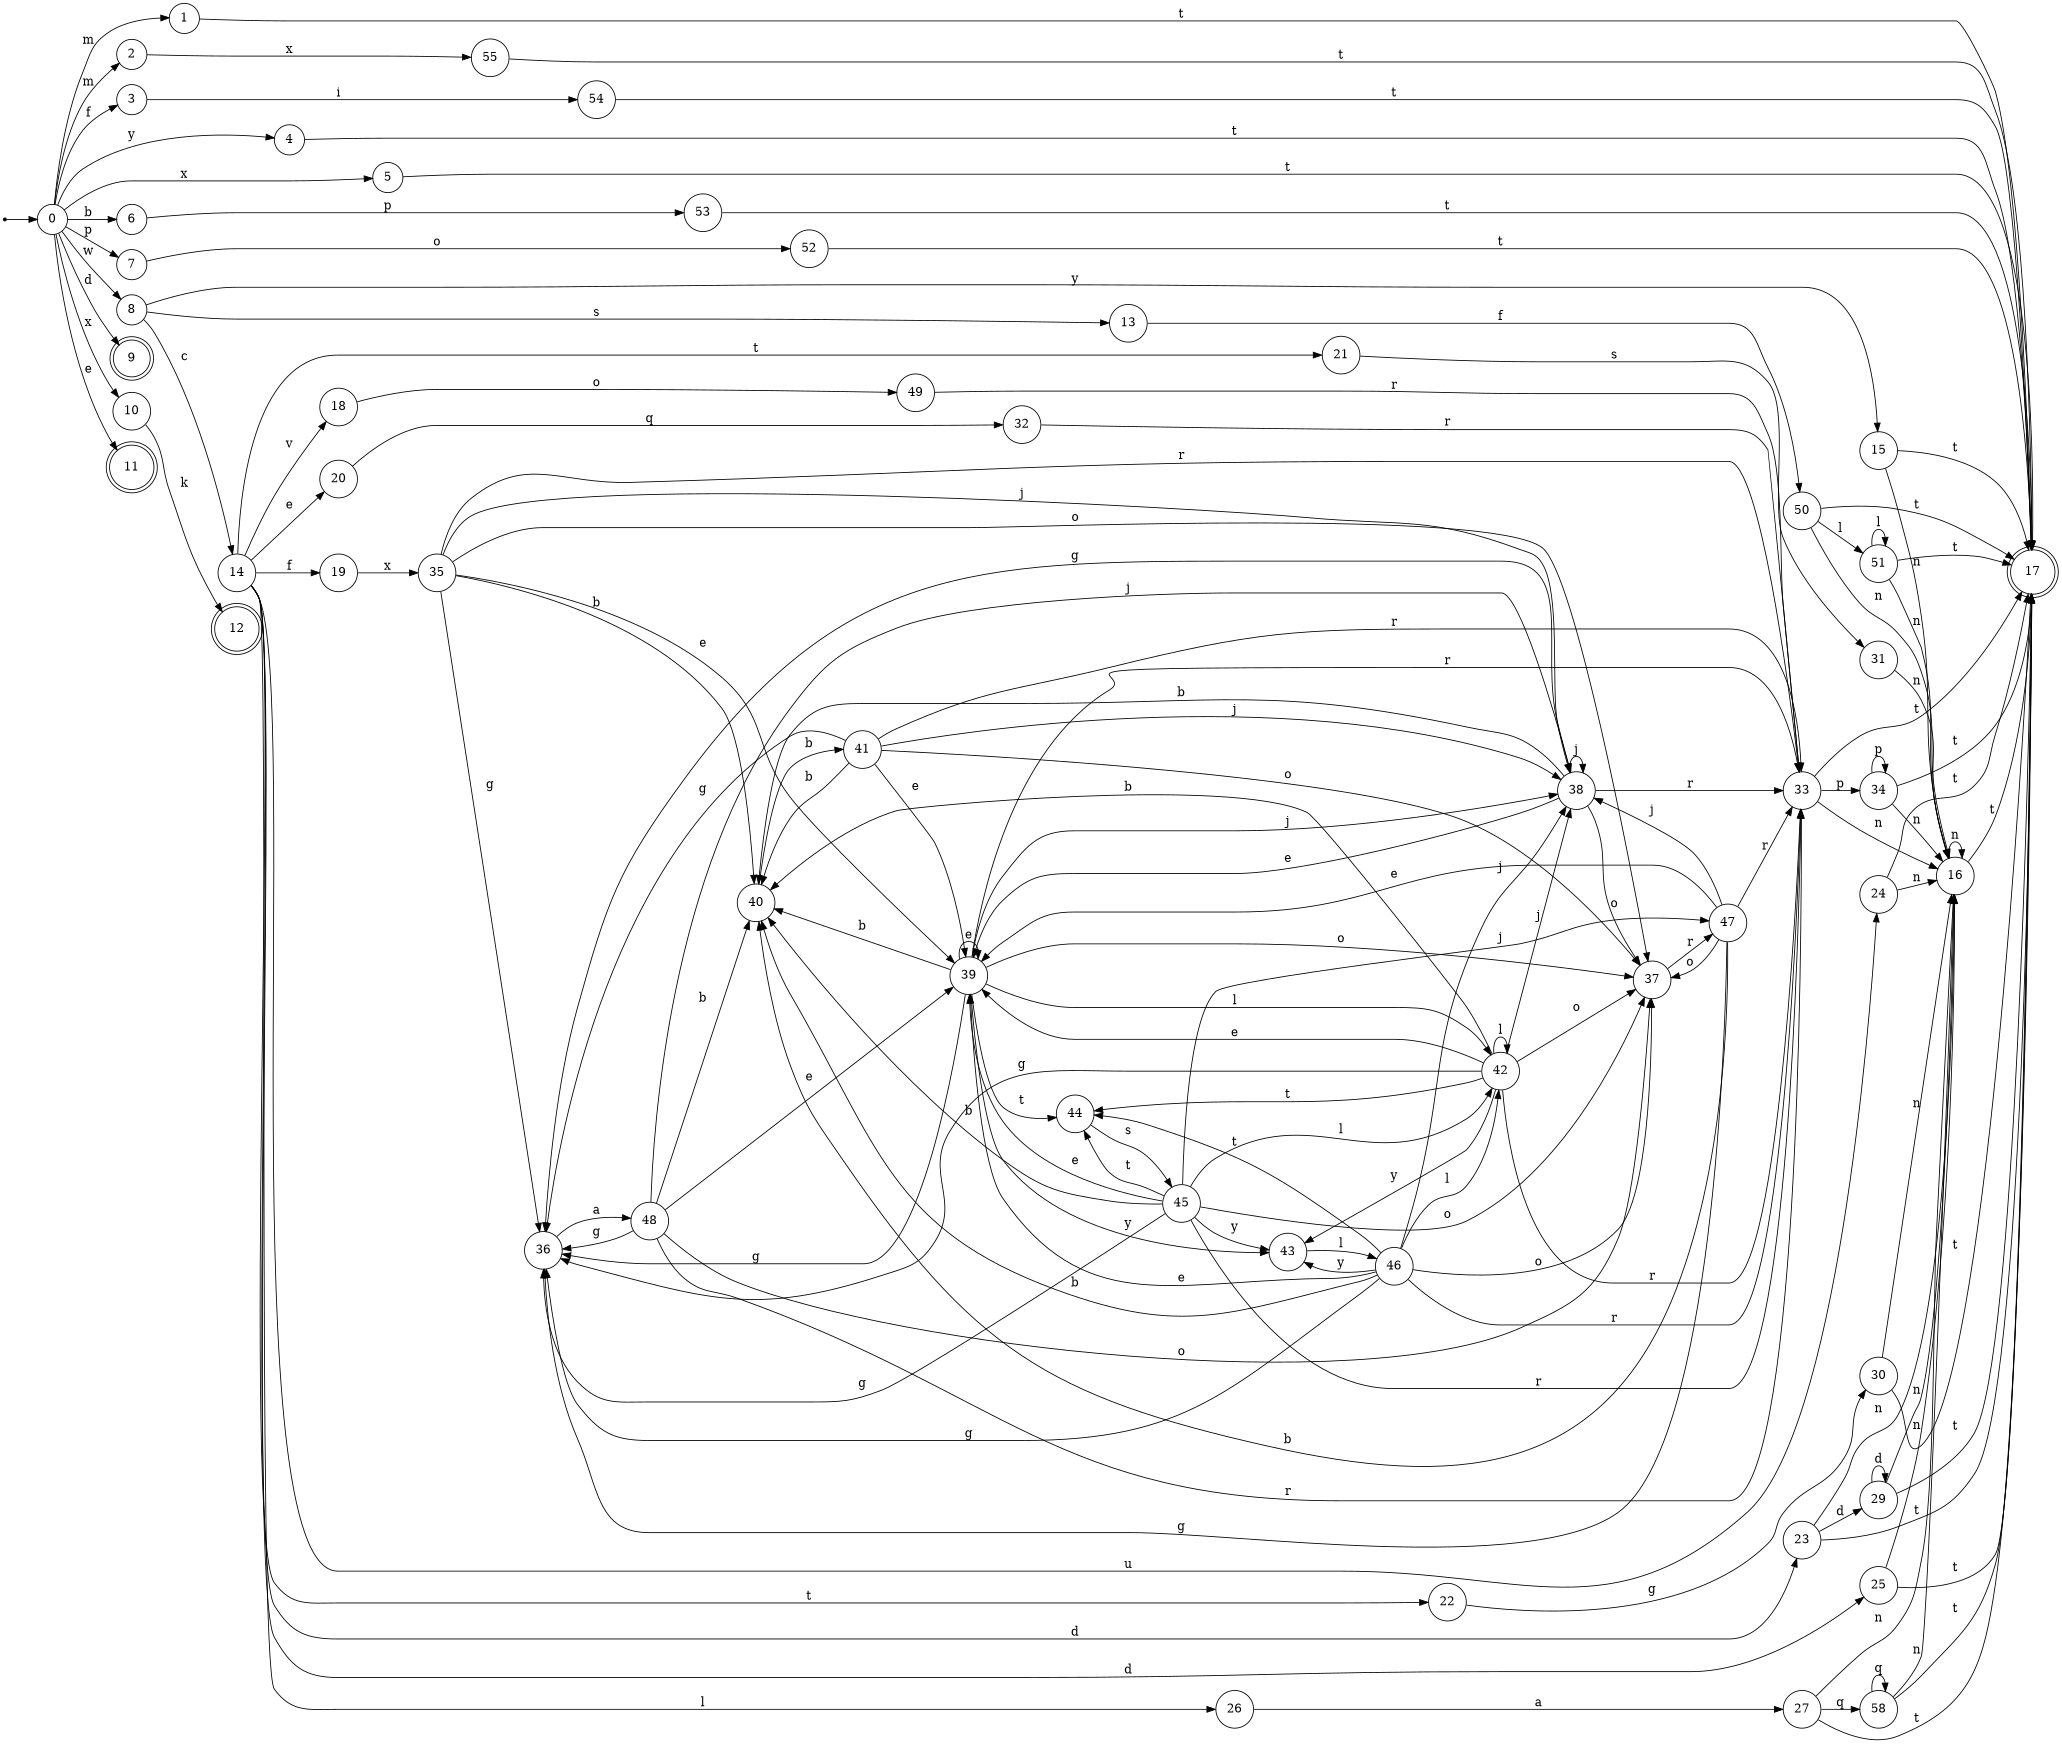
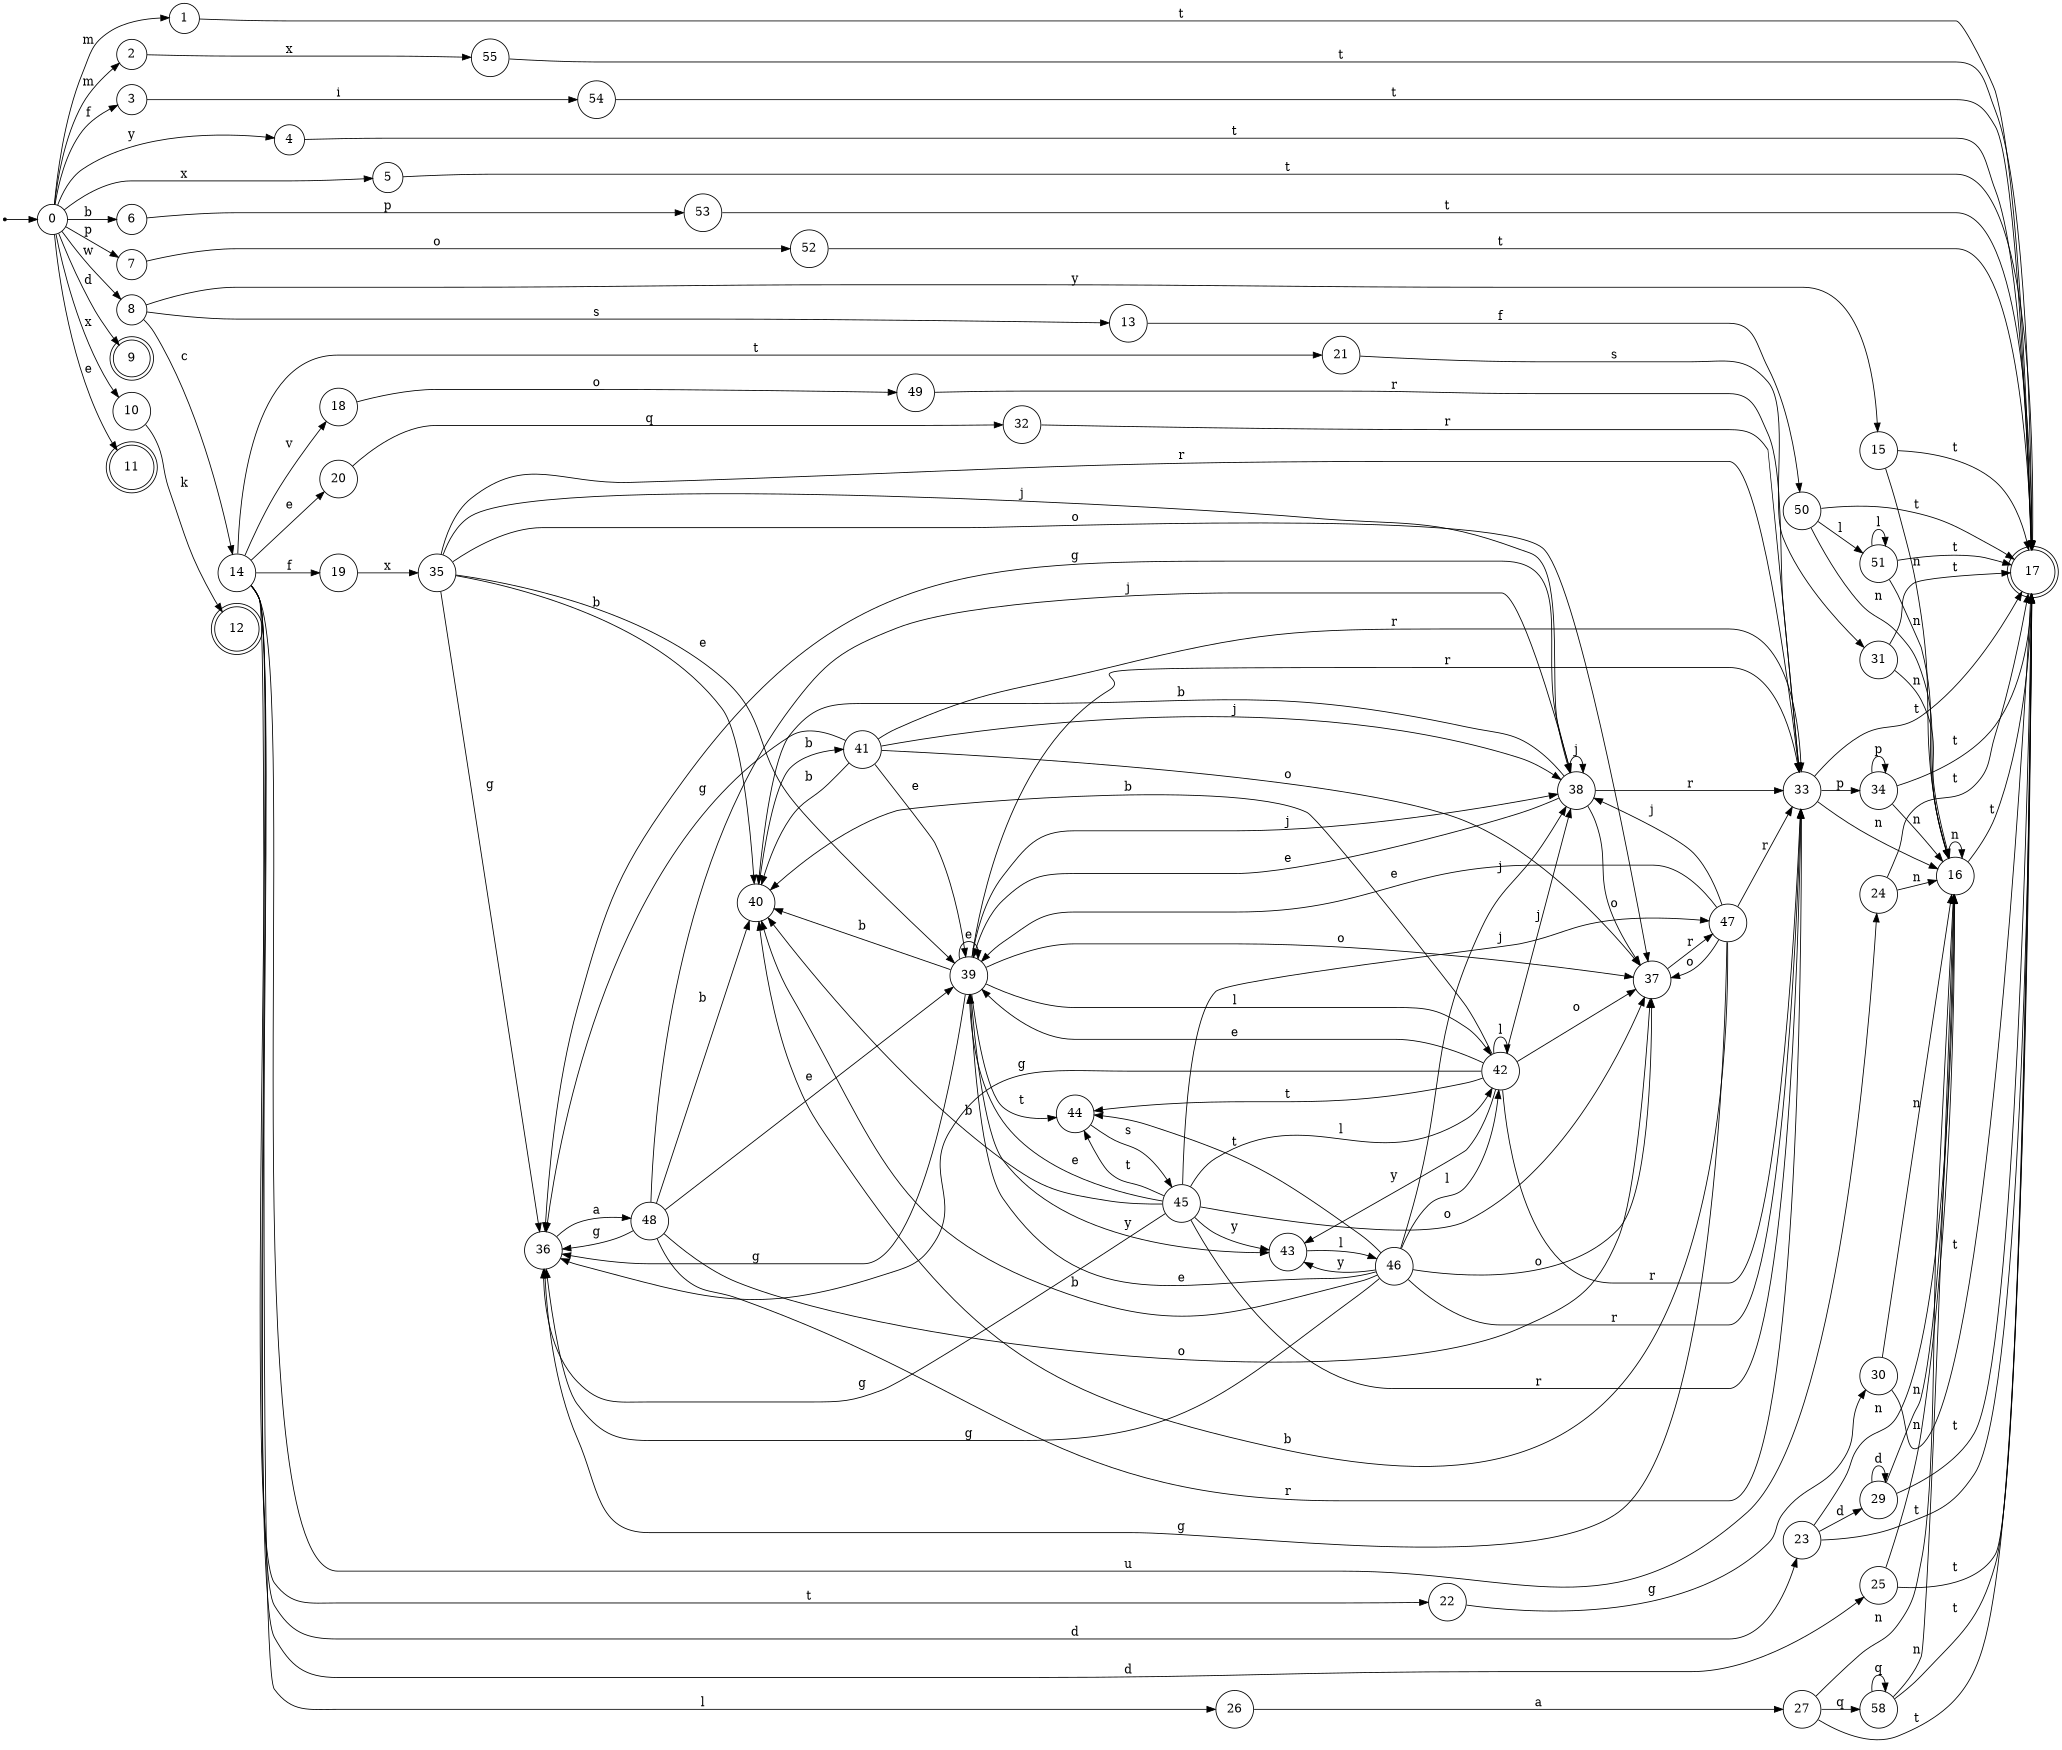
edge "31" -> "17": added, label "t"
